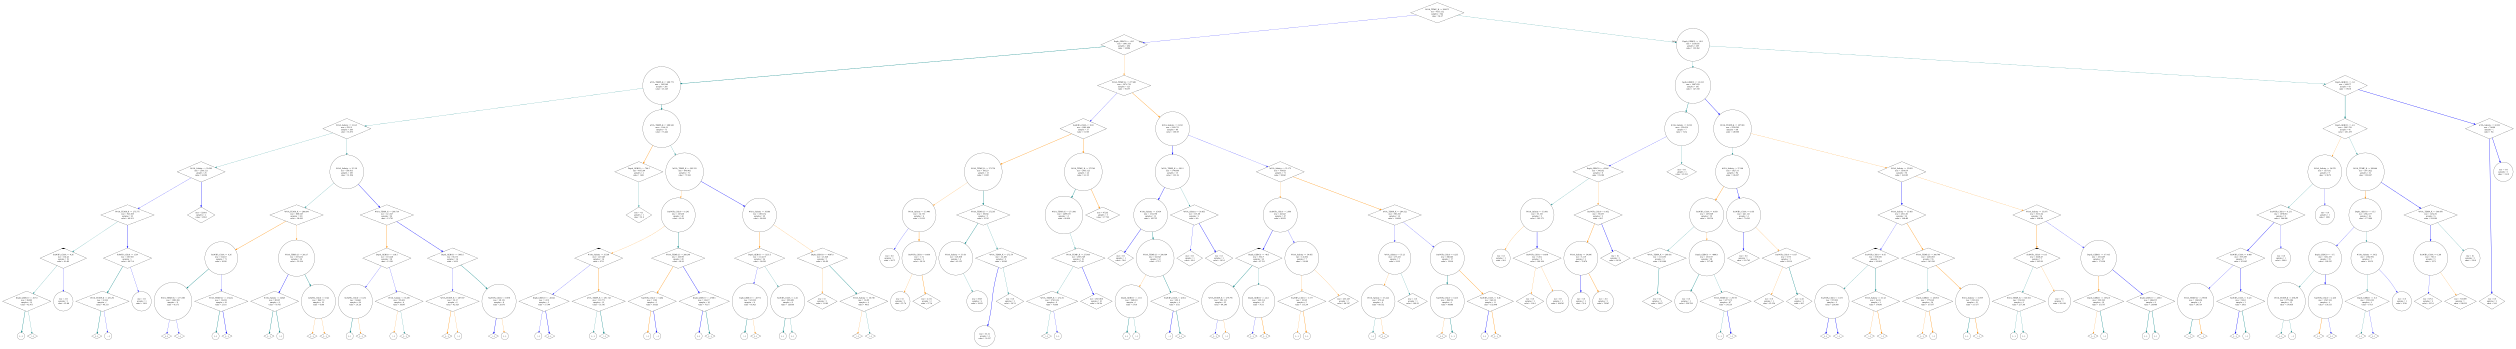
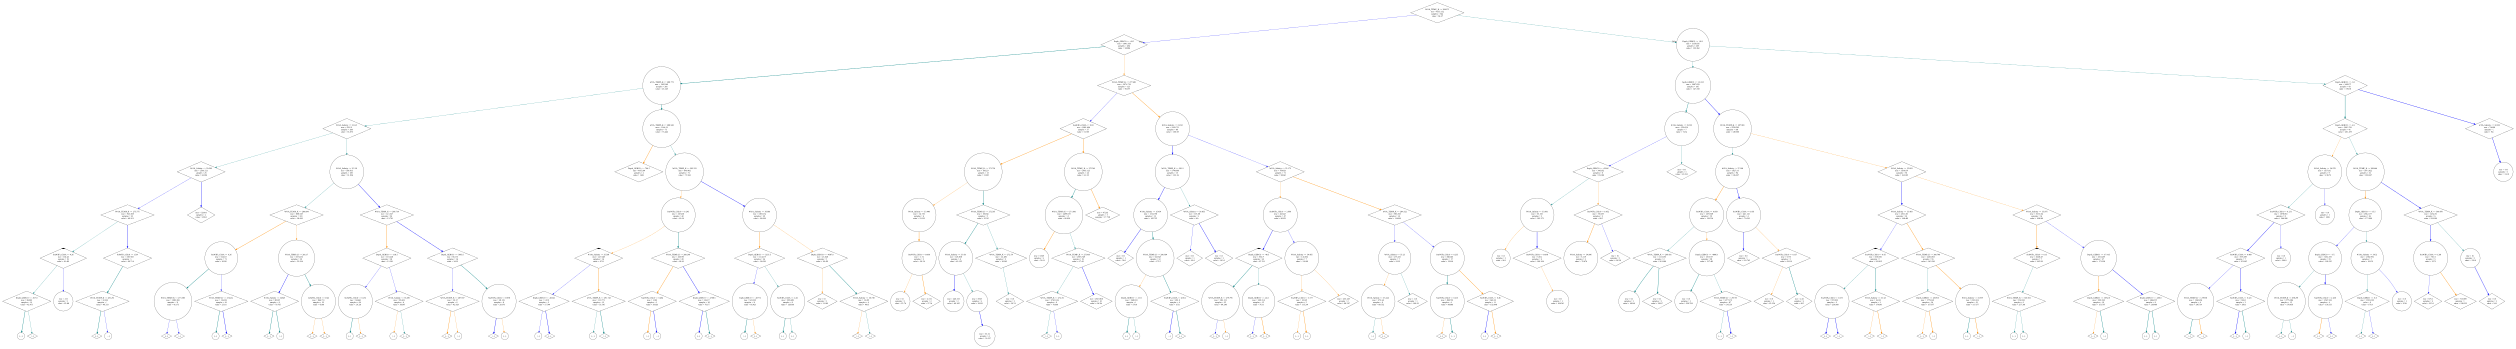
node "mse = -0.0 samples = 1 value = 91.0": removed
node "mse = 47.292 samples = 3 value = 17.738": label "mse = 47.292 samples = 3 value = 17.738" -> "mse = 47.292 samples = 3 samples = 17.738"
edge "WOA_Salinity <= 32.553 mse = 744.98 samples = 2 value = 92.7" -> "mse = 0.0 samples = 1 value = 54.1": now "mse = 0.0 samples = 1 value = 150.0" -> "mse = 0.0 samples = 1 value = 54.1"
edge "SeaWIFs_ChlrA <= 0.052 mse = 66.639 samples = 3 value = 68.5" -> "mse = 0.0 samples = 1 value = 60.526": style bold -> solid
node "mse = 0.0 samples = 1 value = 18.72": removed
node "mse = 0.605 samples = 2 value = 50.31": added
edge "SeaWIFs_ChlrA <= 0.288 mse = 701.0 samples = 5 value = 237.0" -> "mse = 713.889 samples = 3 value = 238.333": style solid -> bold
edge "WOA_TEMP_K <= 272.54 mse = 41.486 samples = 5 value = 30.963" -> "mse = 53.32 samples = 4 value = 31.027": now "mse = 8.619 samples = 2 value = 39.032" -> "mse = 53.32 samples = 4 value = 31.027"
node "mse = 0.0 samples = 1 value = 210.0": removed
node "mse = 246.333 samples = 2 value = 49.265": added
node "mse = 0.0 samples = 1 value = 110.0": removed
node "mse = 0.0 samples = 1 value = 74.0": removed
node "mse = -0.0 samples = 1 value = 78.947": removed
node "mse = 0.0 samples = 1 value = 160.46": added
node "mse = 0.0 samples = 1 value = 101.106": removed
node "Depth_GEBCO <= -8.5 mse = 1910.018 samples = 6 value = 176.9": label "Depth_GEBCO <= -8.5 mse = 1910.018 samples = 6 value = 176.9" -> "Depth_GEBCO <= -8.5 mse = 1910.018 value = 6 value = 176.9"
